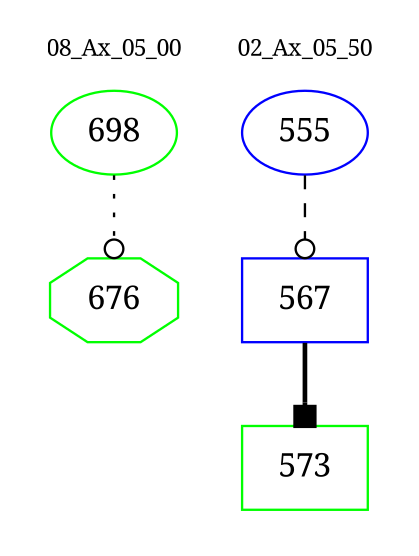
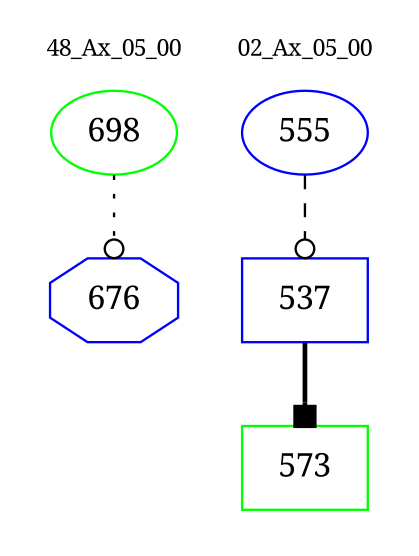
cluster "08_Ax_05_00": label "08_Ax_05_00" -> "48_Ax_05_00"
cluster "02_Ax_05_50": label "02_Ax_05_50" -> "02_Ax_05_00"
node "676": color green -> blue
node "567": label "567" -> "537"
